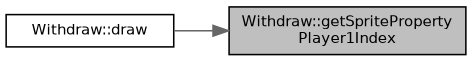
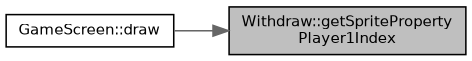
node "Withdraw::draw": label "Withdraw::draw" -> "GameScreen::draw"
